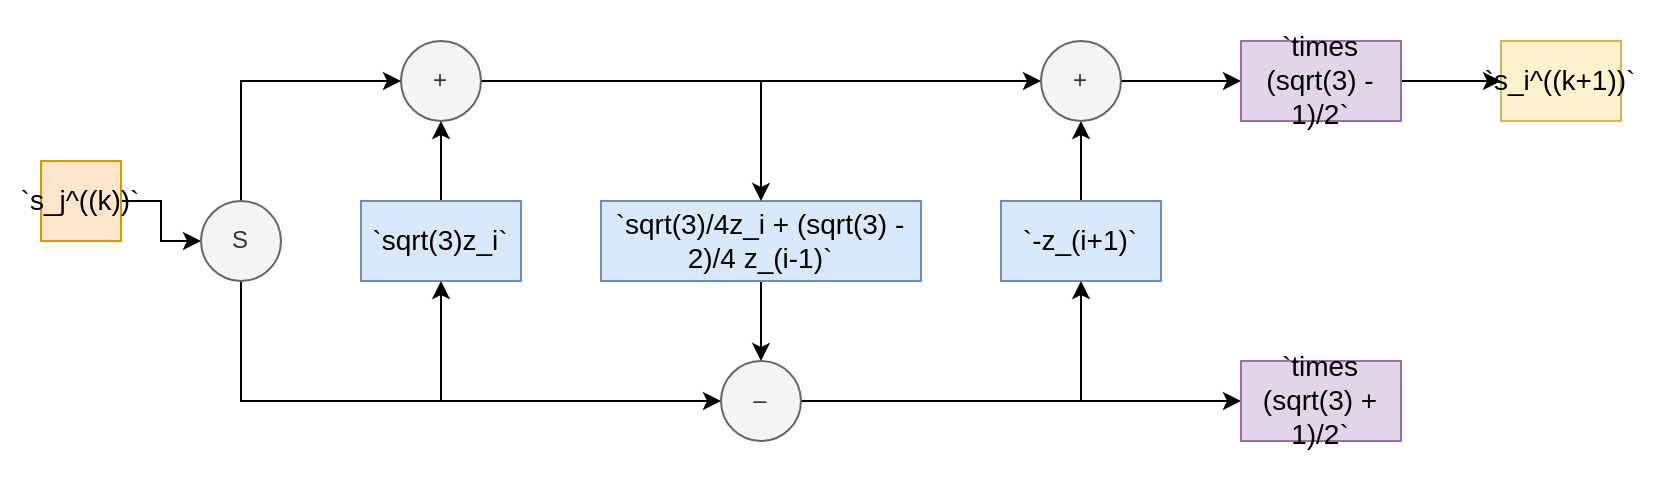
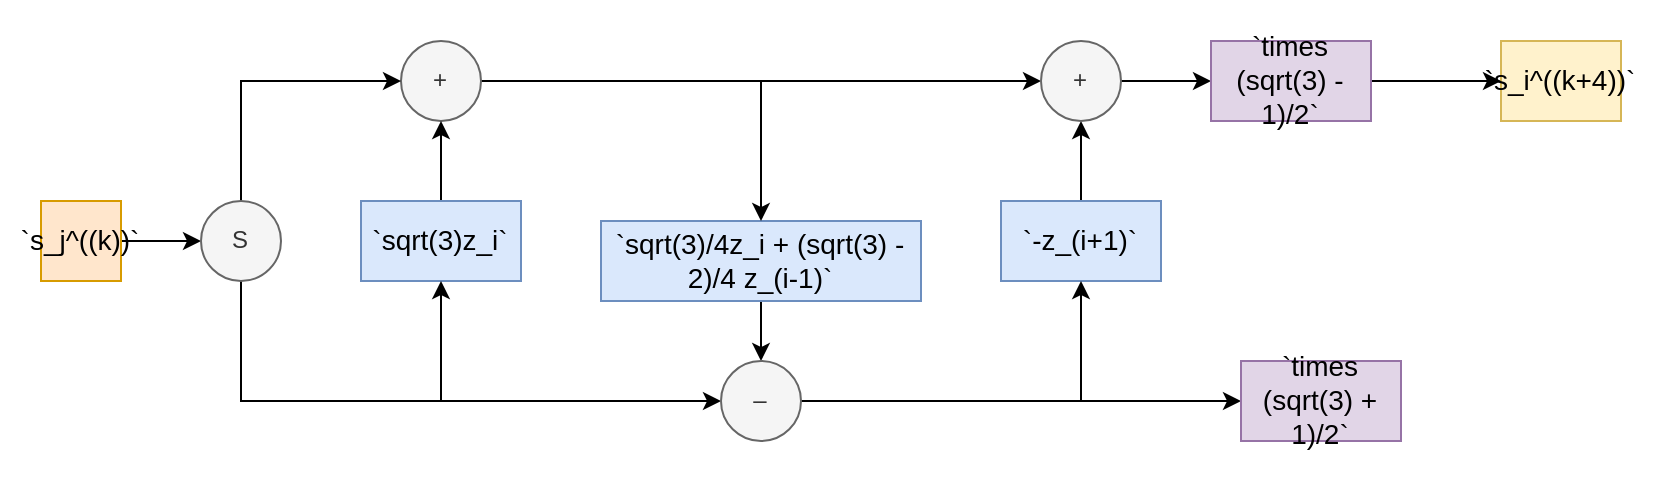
node "`times (sqrt(3) - 1)/2`": moved (1321, 81) -> (1291, 81)
node "`s_i^((k+1))`": label "`s_i^((k+1))`" -> "`s_i^((k+4))`"
node "`s_j^((k))`": moved (81, 201) -> (81, 241)
node "`sqrt(3)/4z_i + (sqrt(3) - 2)/4 z_(i-1)`": moved (761, 241) -> (761, 261)
